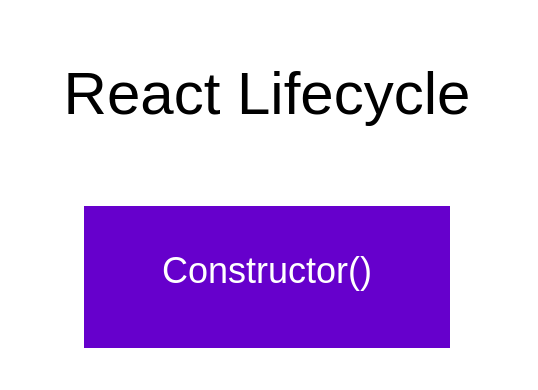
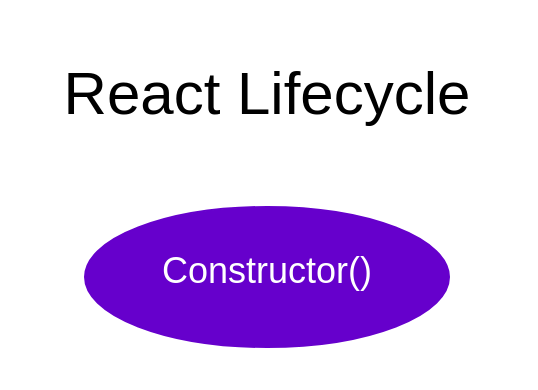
node "Constructor()": shape rectangle -> ellipse
